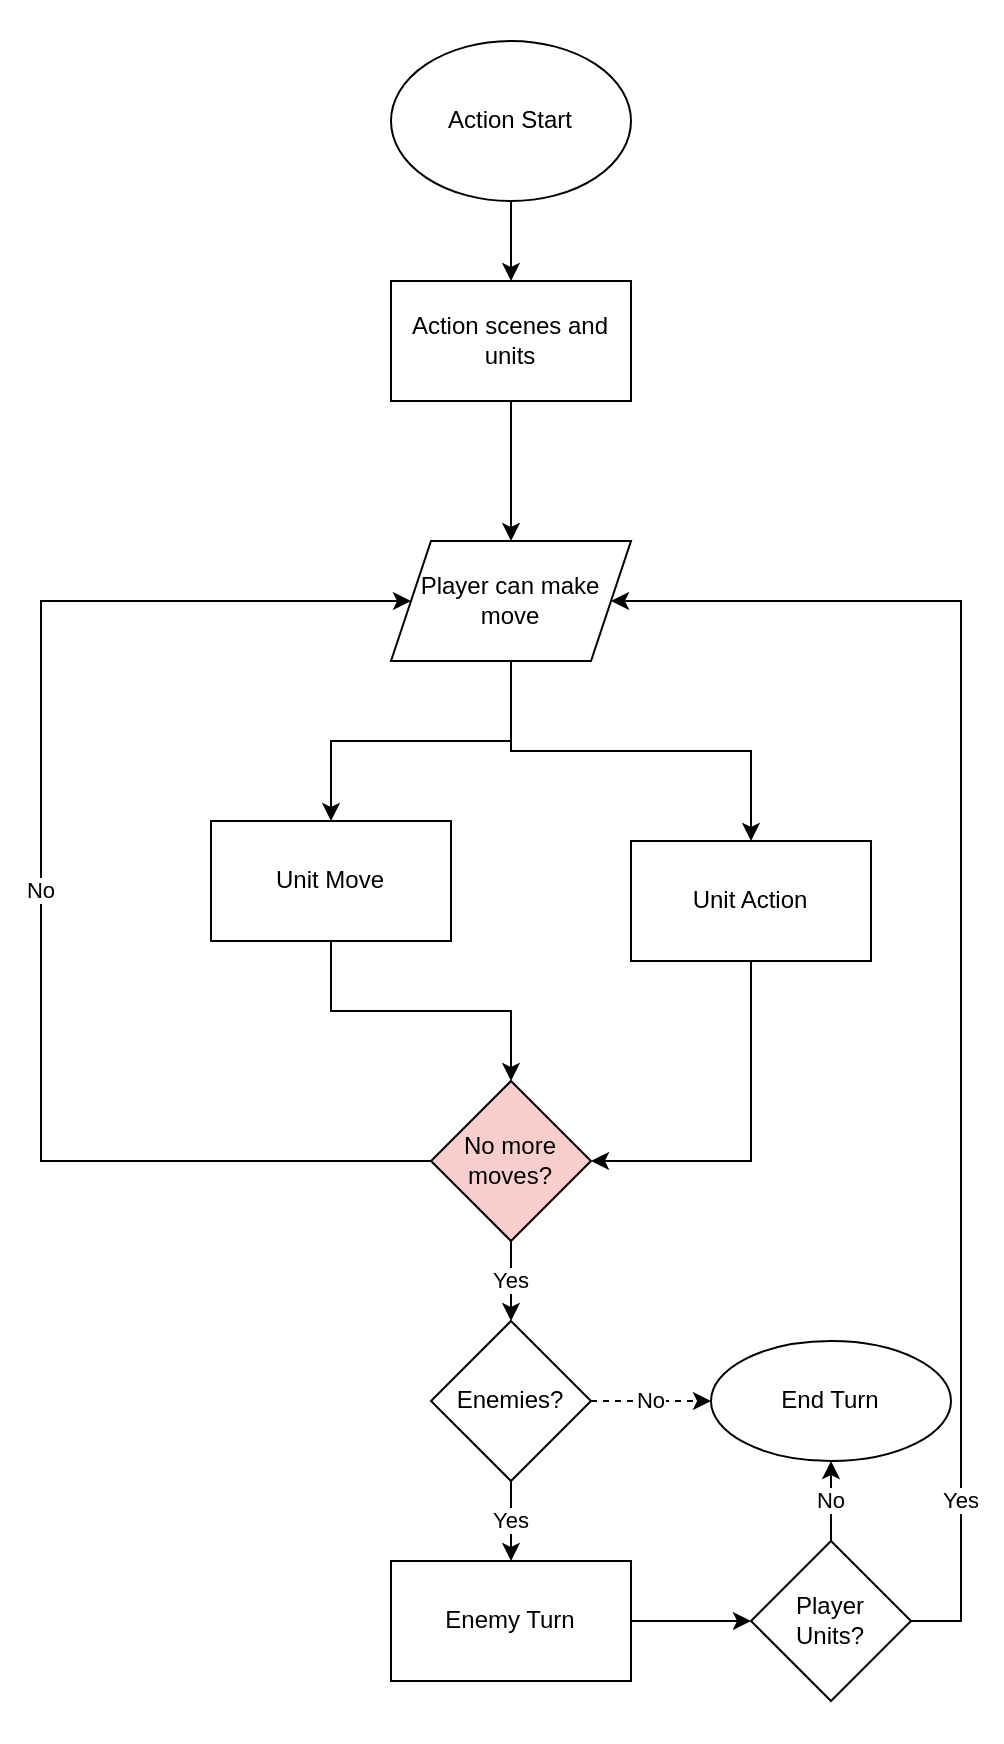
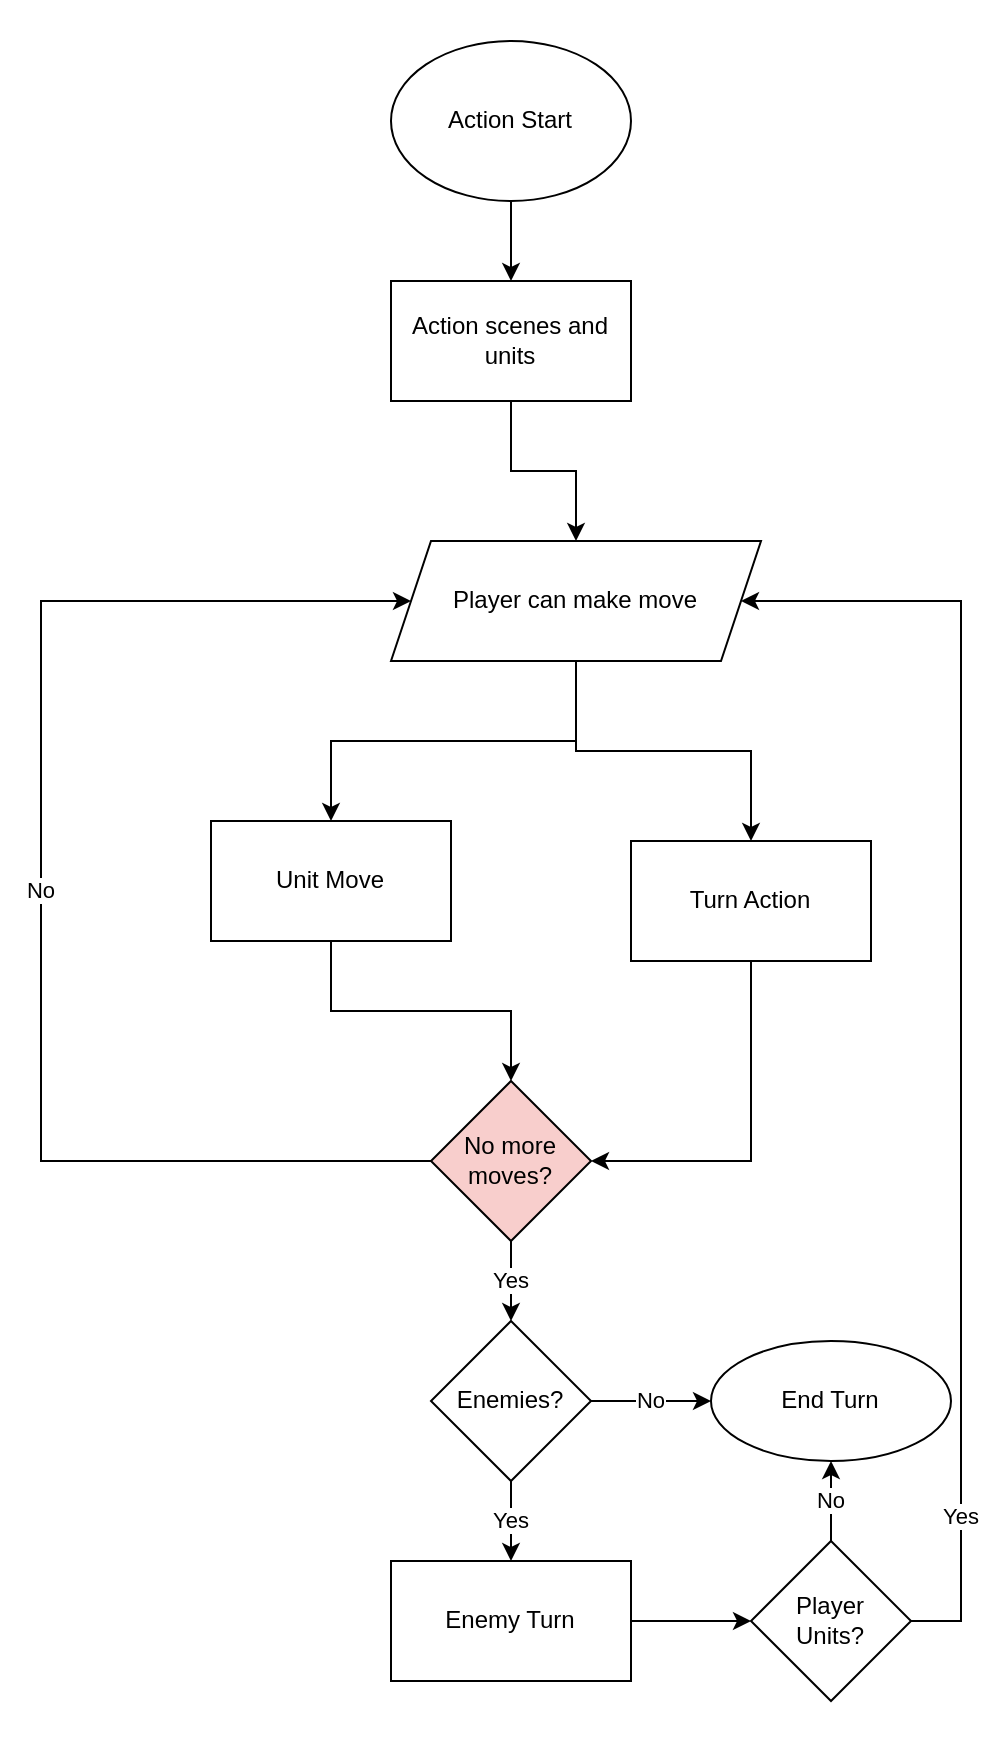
node "Player can make move": size 240x120 -> 370x120
node "Unit Action": label "Unit Action" -> "Turn Action"
edge "Enemies?" -> "End Turn": style dashed -> solid
